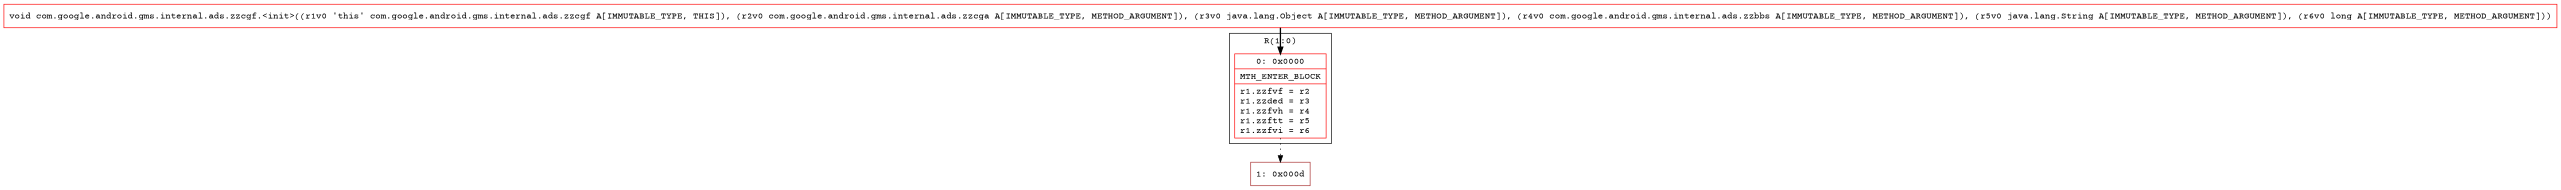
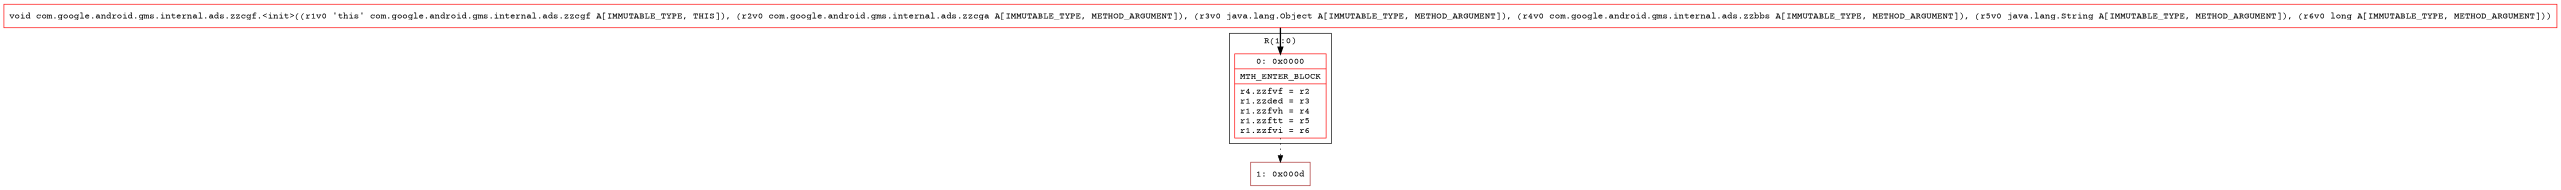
node "0: 0x0000": text "r1.zzfvf = r2" -> "r4.zzfvf = r2"
